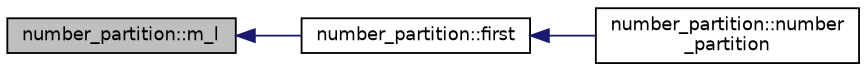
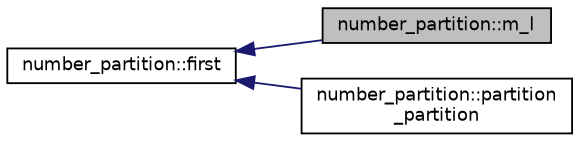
edge "number_partition::first" -> "number_partition::m_l": reversed
node "number_partition::number _partition": label "number_partition::number _partition" -> "number_partition::partition _partition"
